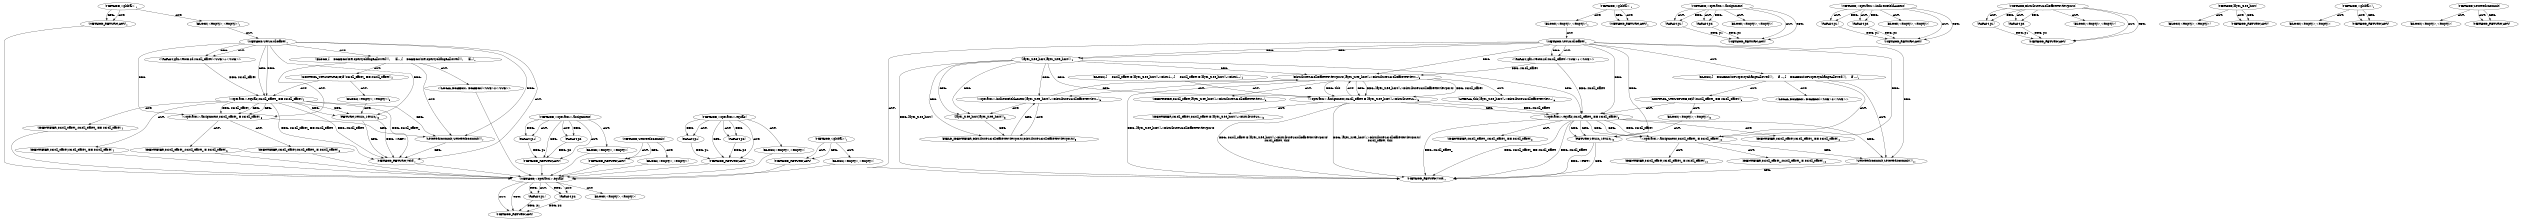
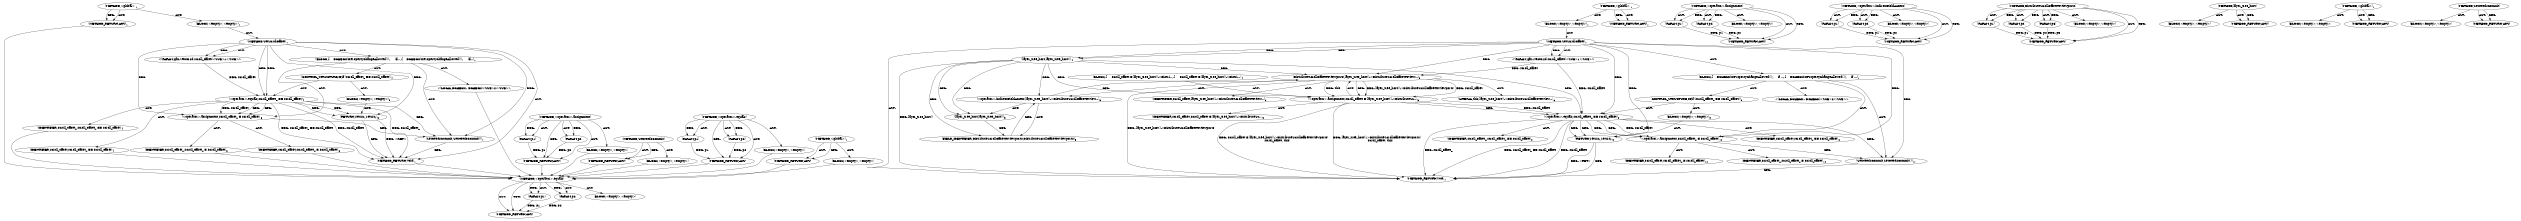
node "(PARAM,p3)": added
